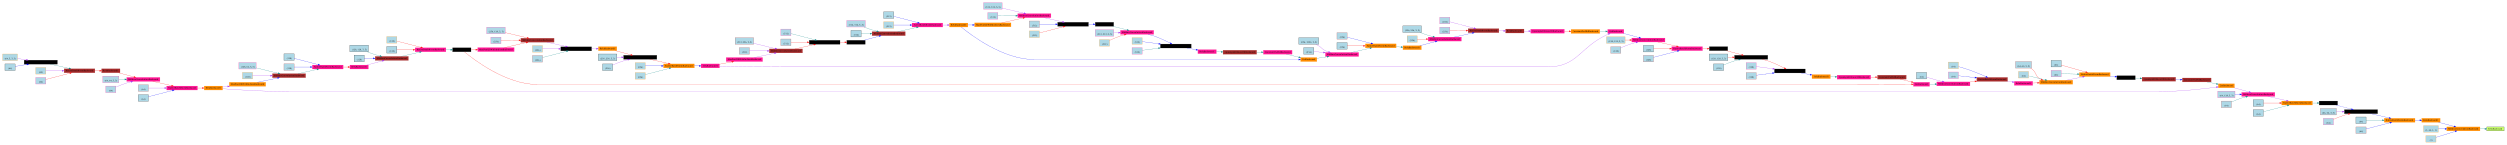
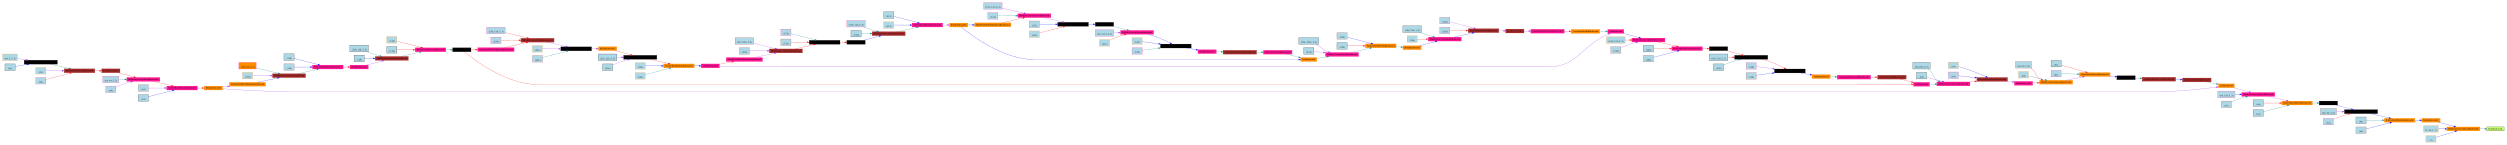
node "(128, 64, 3, 3)": fillcolor lightblue -> darkorange
node "(64, 256, 3, 3)": added
